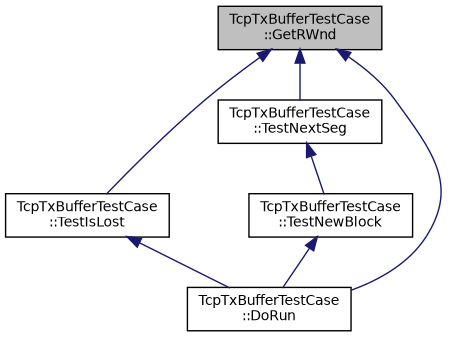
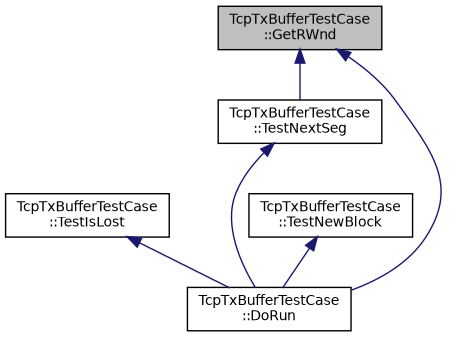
edge "TcpTxBufferTestCase ::TestIsLost" -> "TcpTxBufferTestCase ::GetRWnd": removed
edge "TcpTxBufferTestCase ::TestNewBlock" -> "TcpTxBufferTestCase ::TestNextSeg": now "TcpTxBufferTestCase ::DoRun" -> "TcpTxBufferTestCase ::TestNextSeg"
